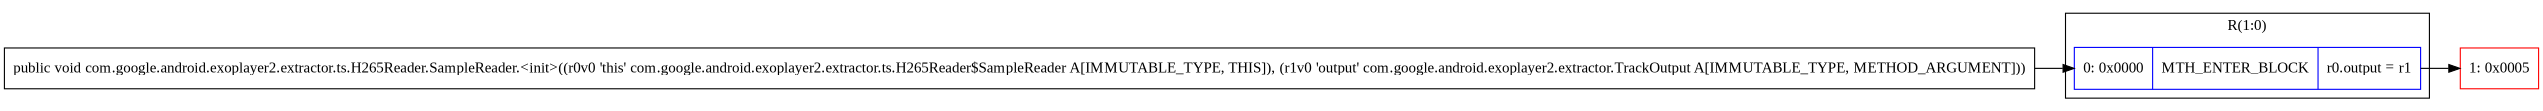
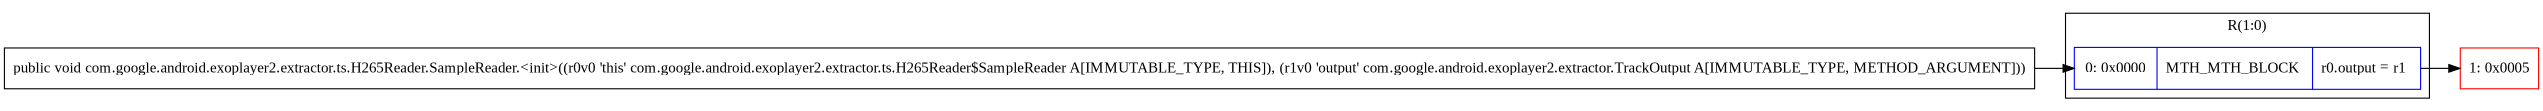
node "0: 0x0000": text "MTH_ENTER_BLOCK" -> "MTH_MTH_BLOCK"
